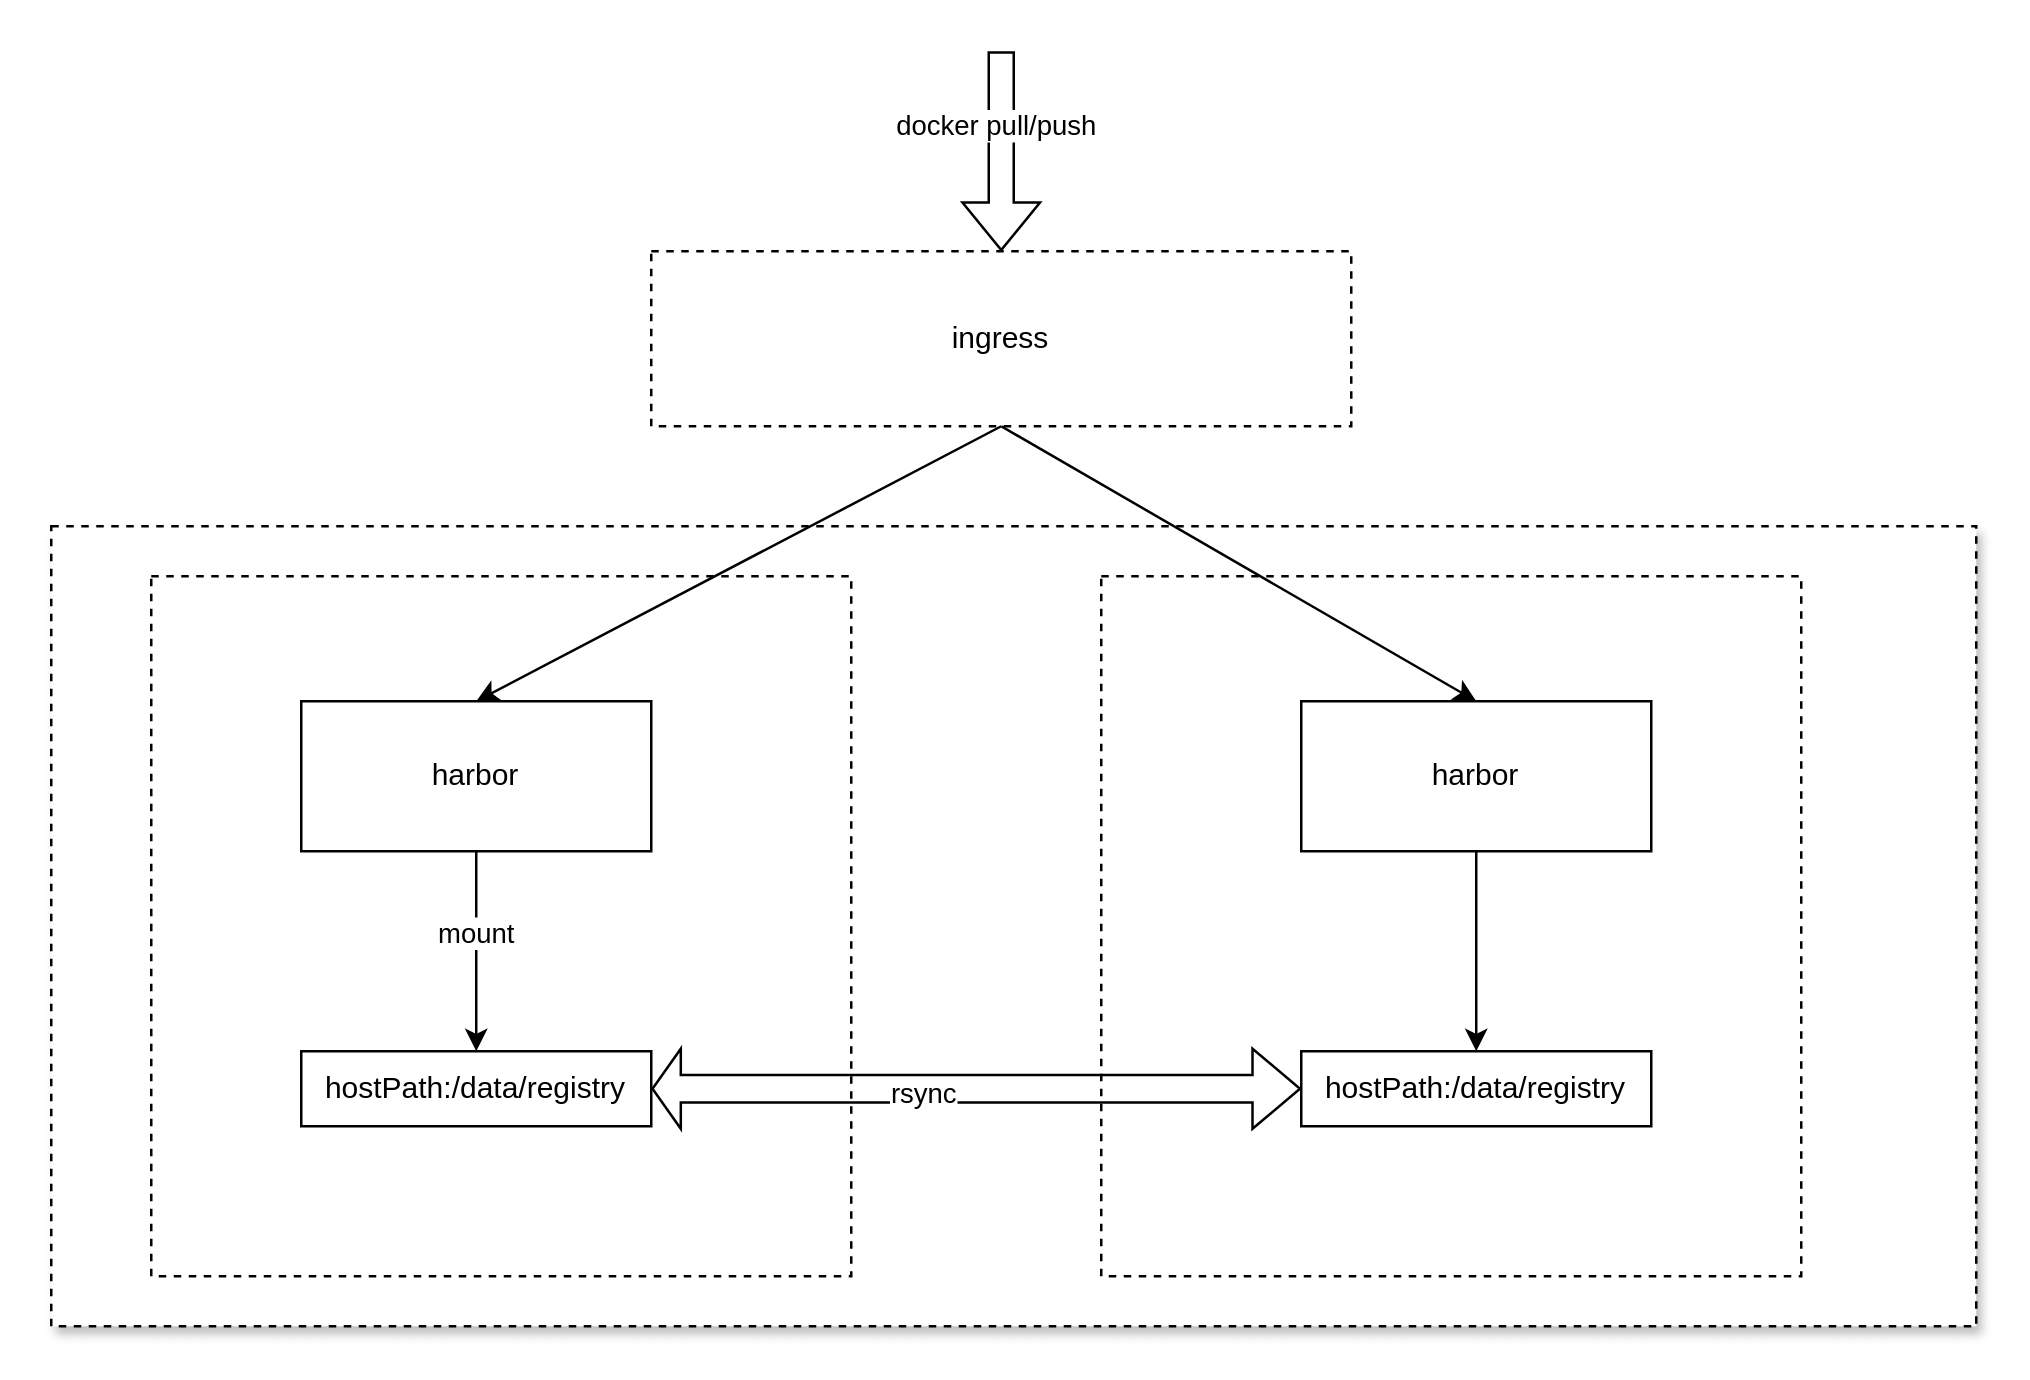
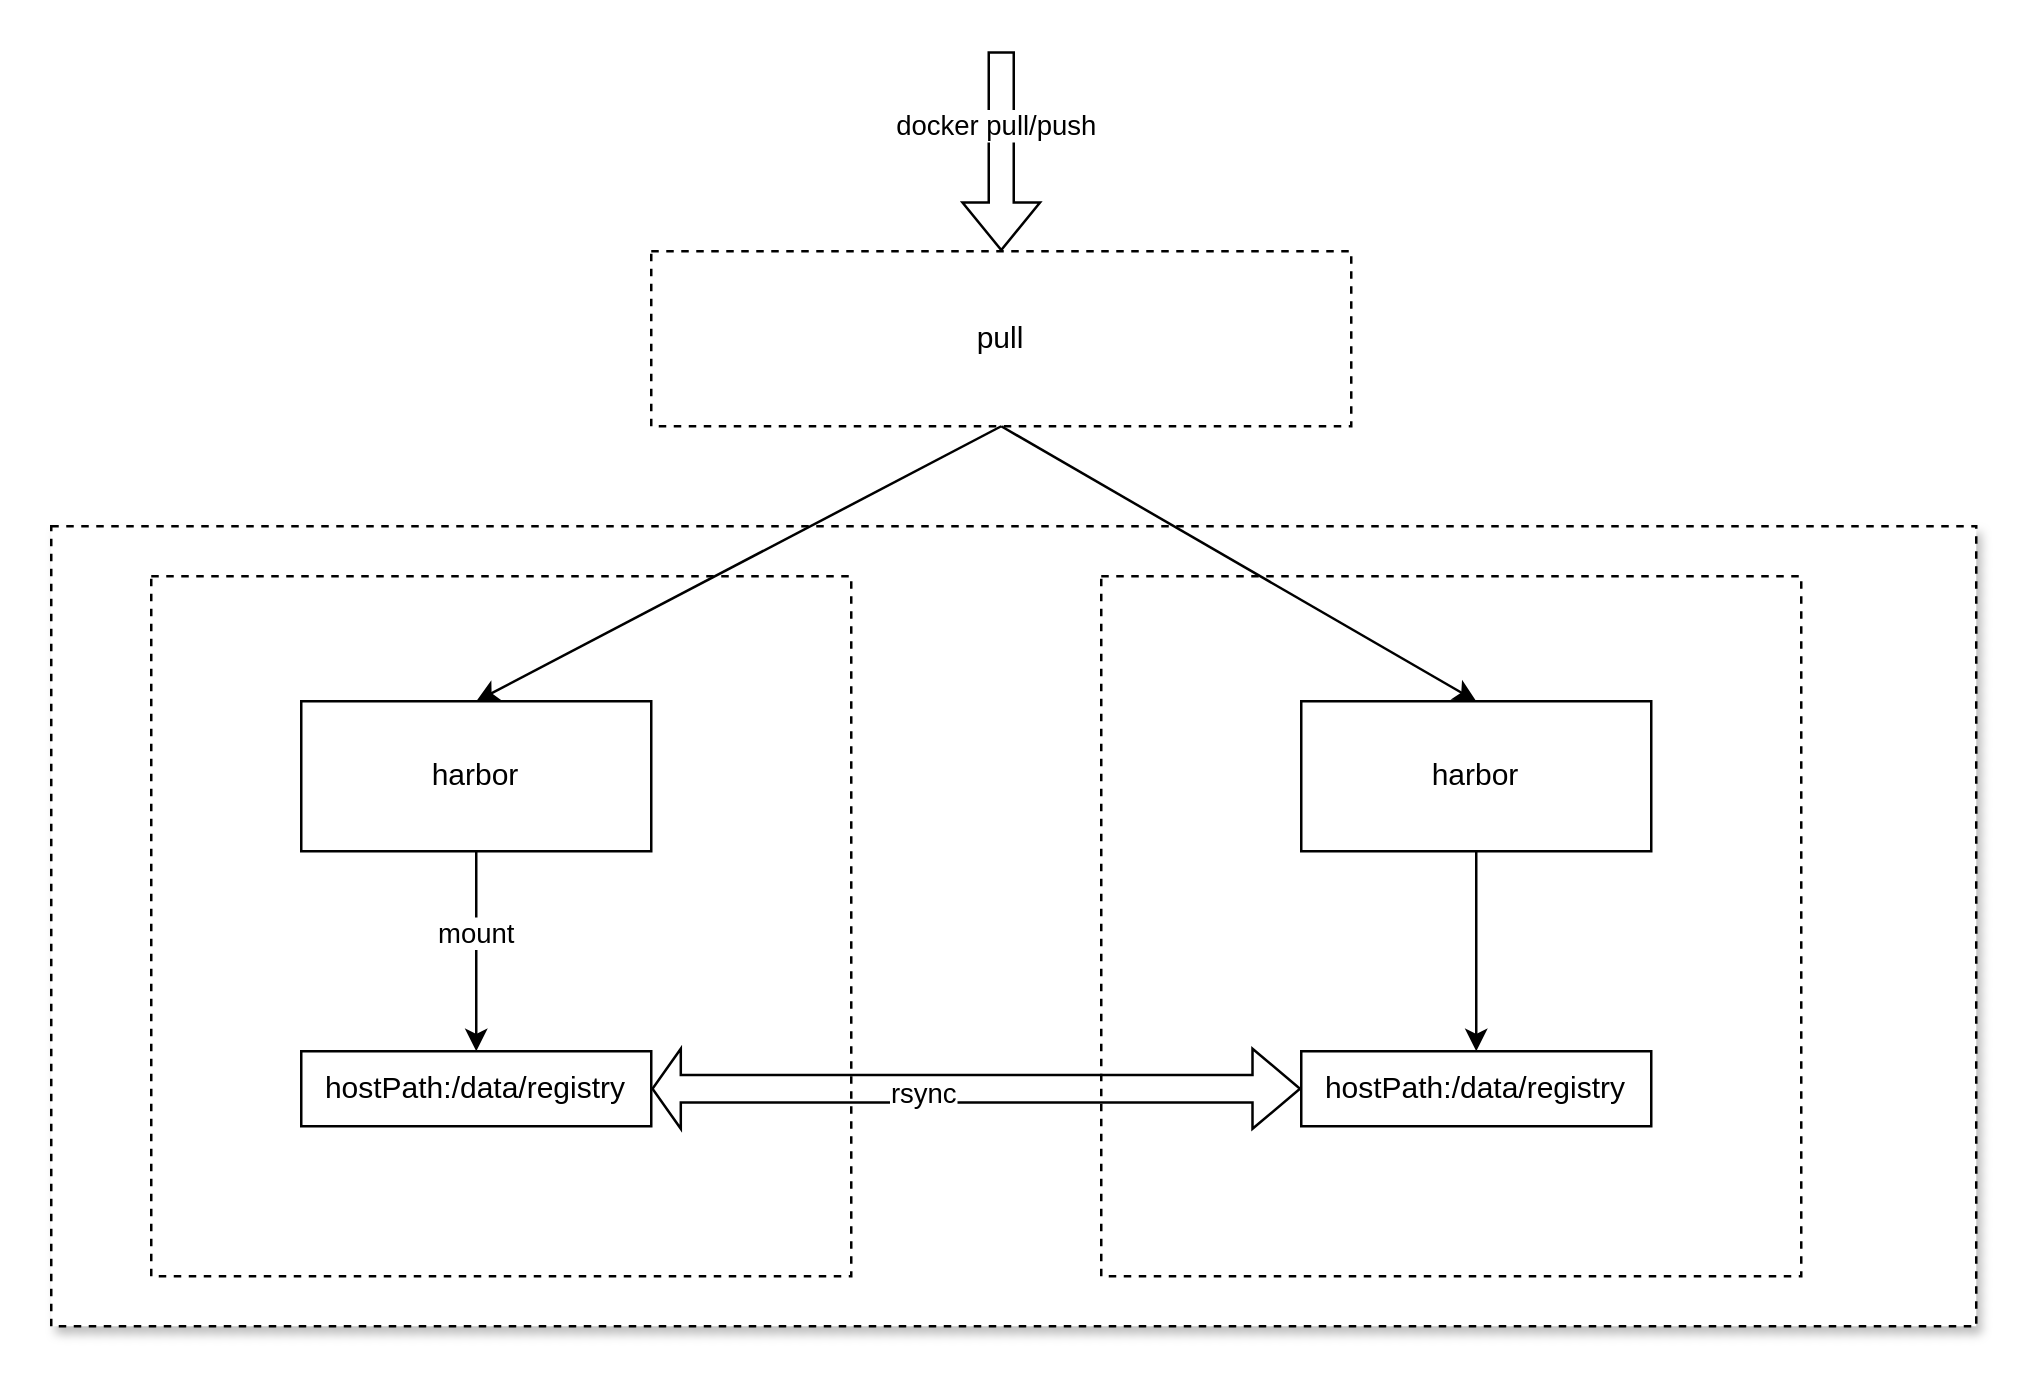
node "ingress": label "ingress" -> "pull"
